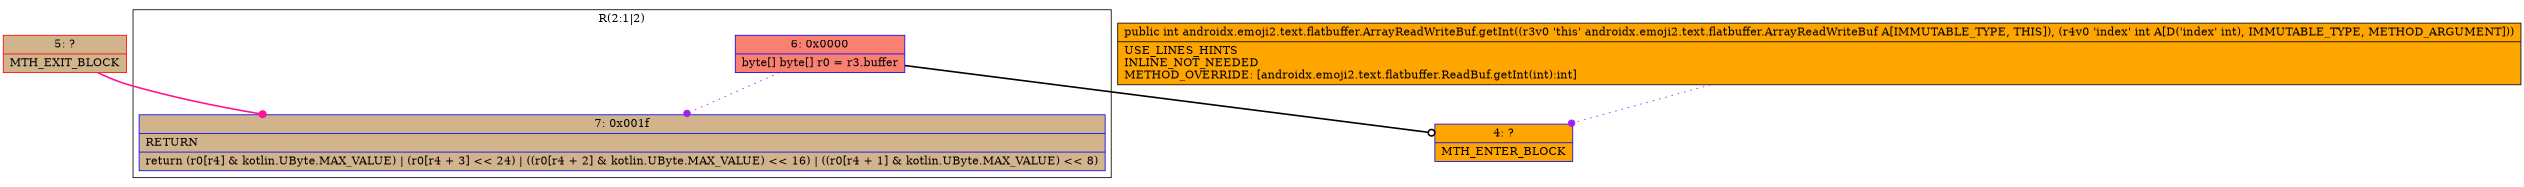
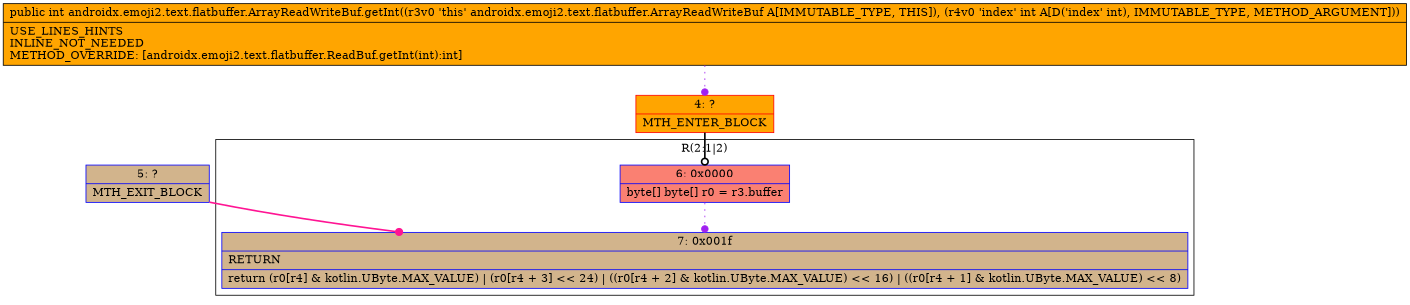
node "5: ?": color red -> blue
edge "6: 0x0000" -> "4: ?": reversed
node "4: ?": color blue -> red
